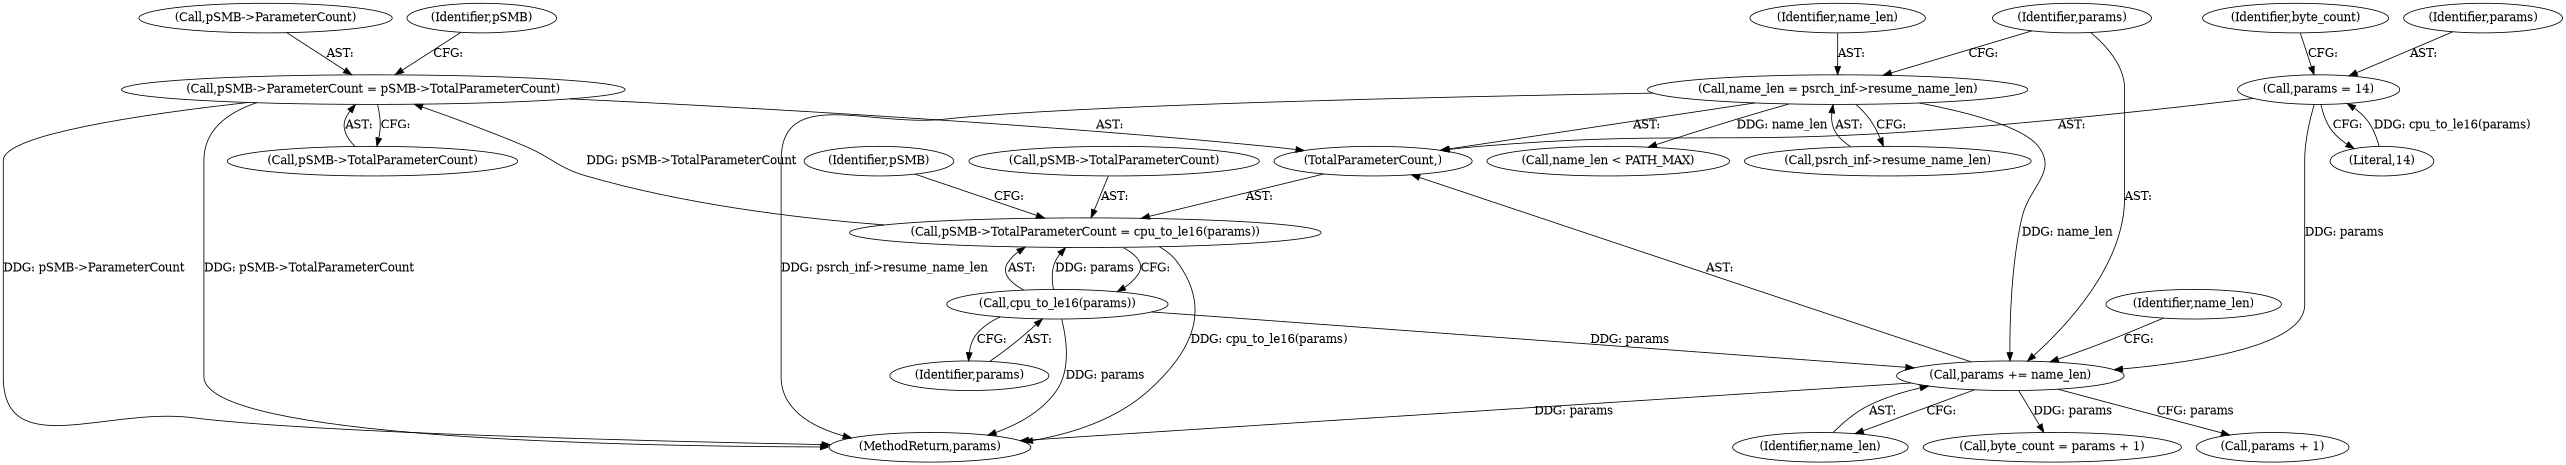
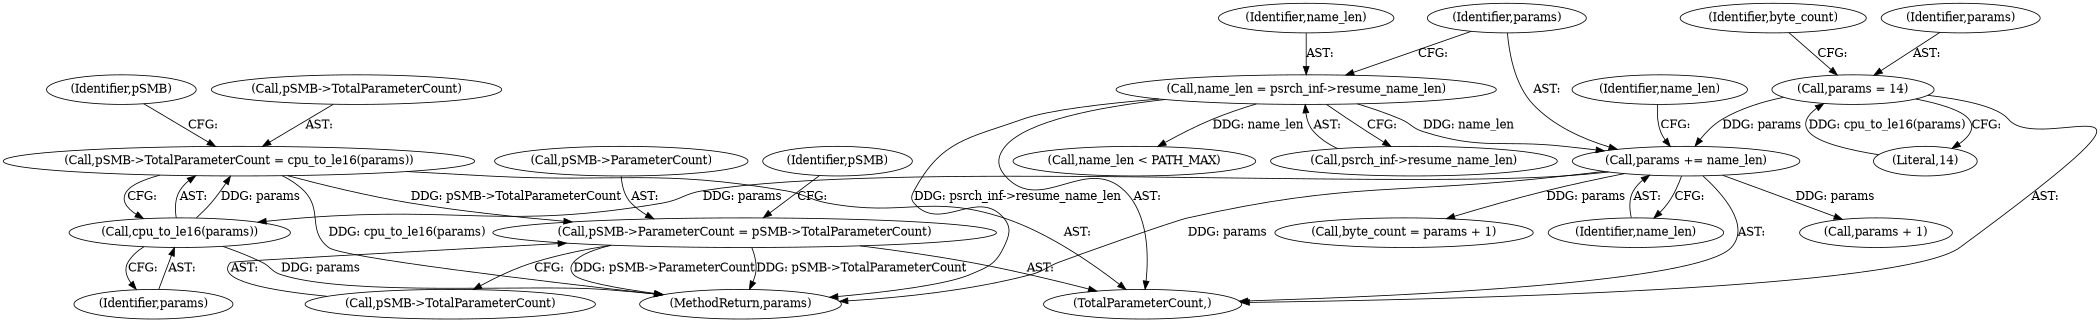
edge "(TotalParameterCount,)" -> "(Call,pSMB->TotalParameterCount = cpu_to_le16(params))": reversed
edge "(Call,cpu_to_le16(params))" -> "(Call,params += name_len)": reversed
edge "(Call,params += name_len)" -> "(Call,params + 1)": label "CFG: params" -> "DDG: params"
